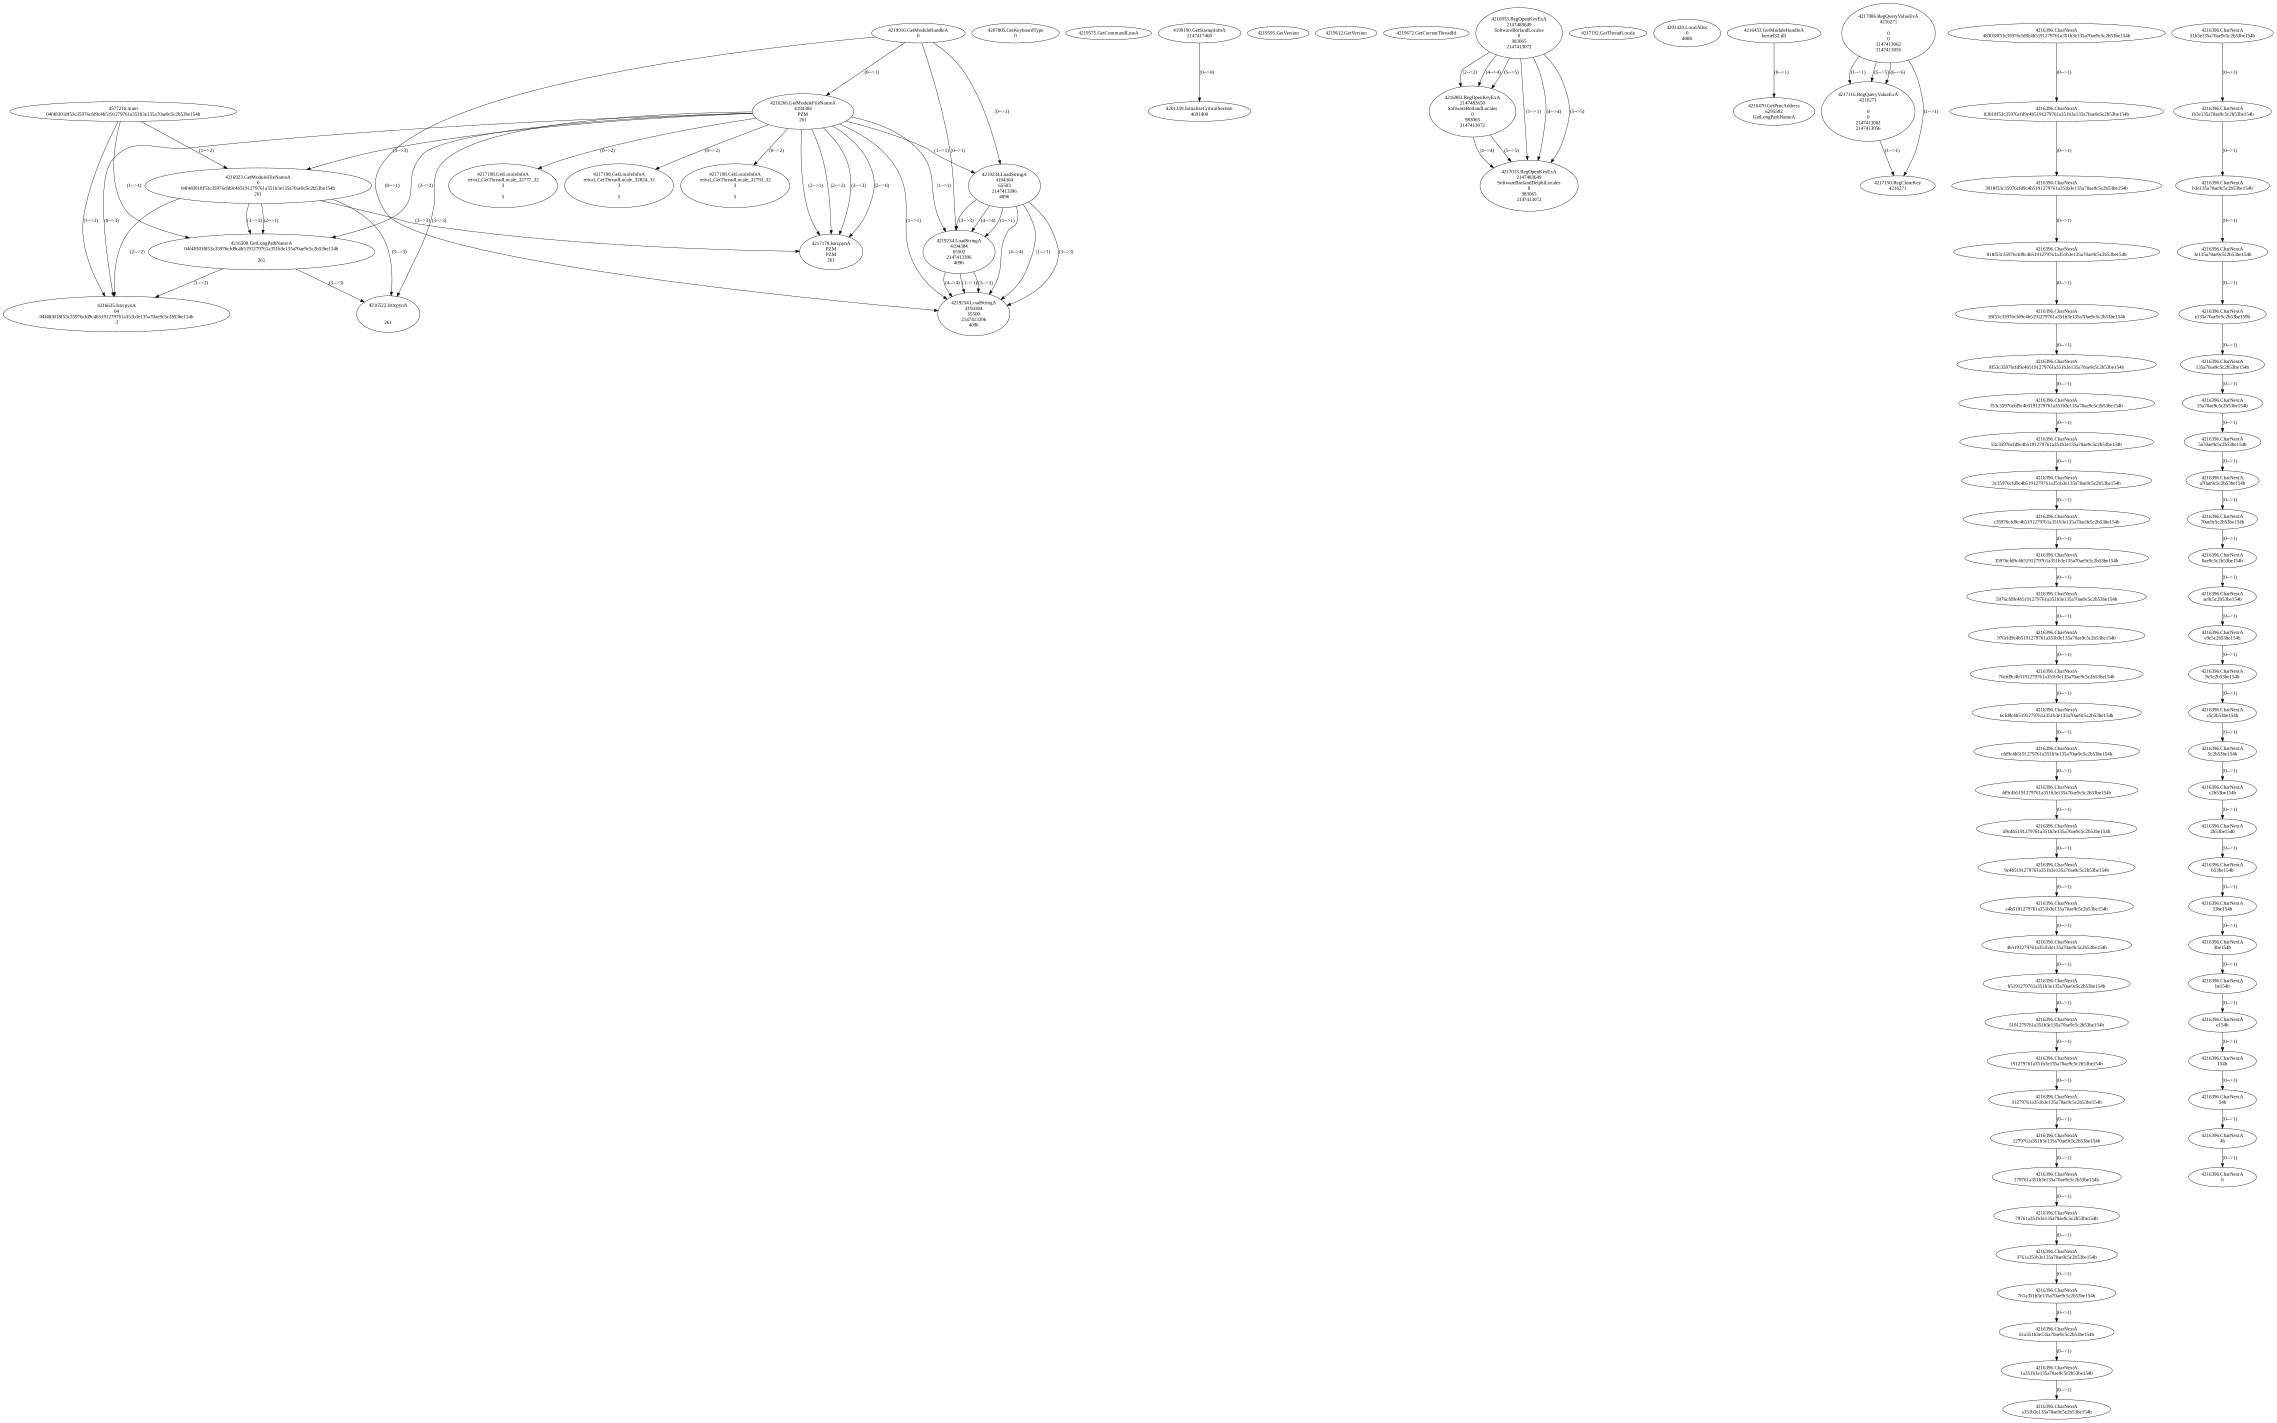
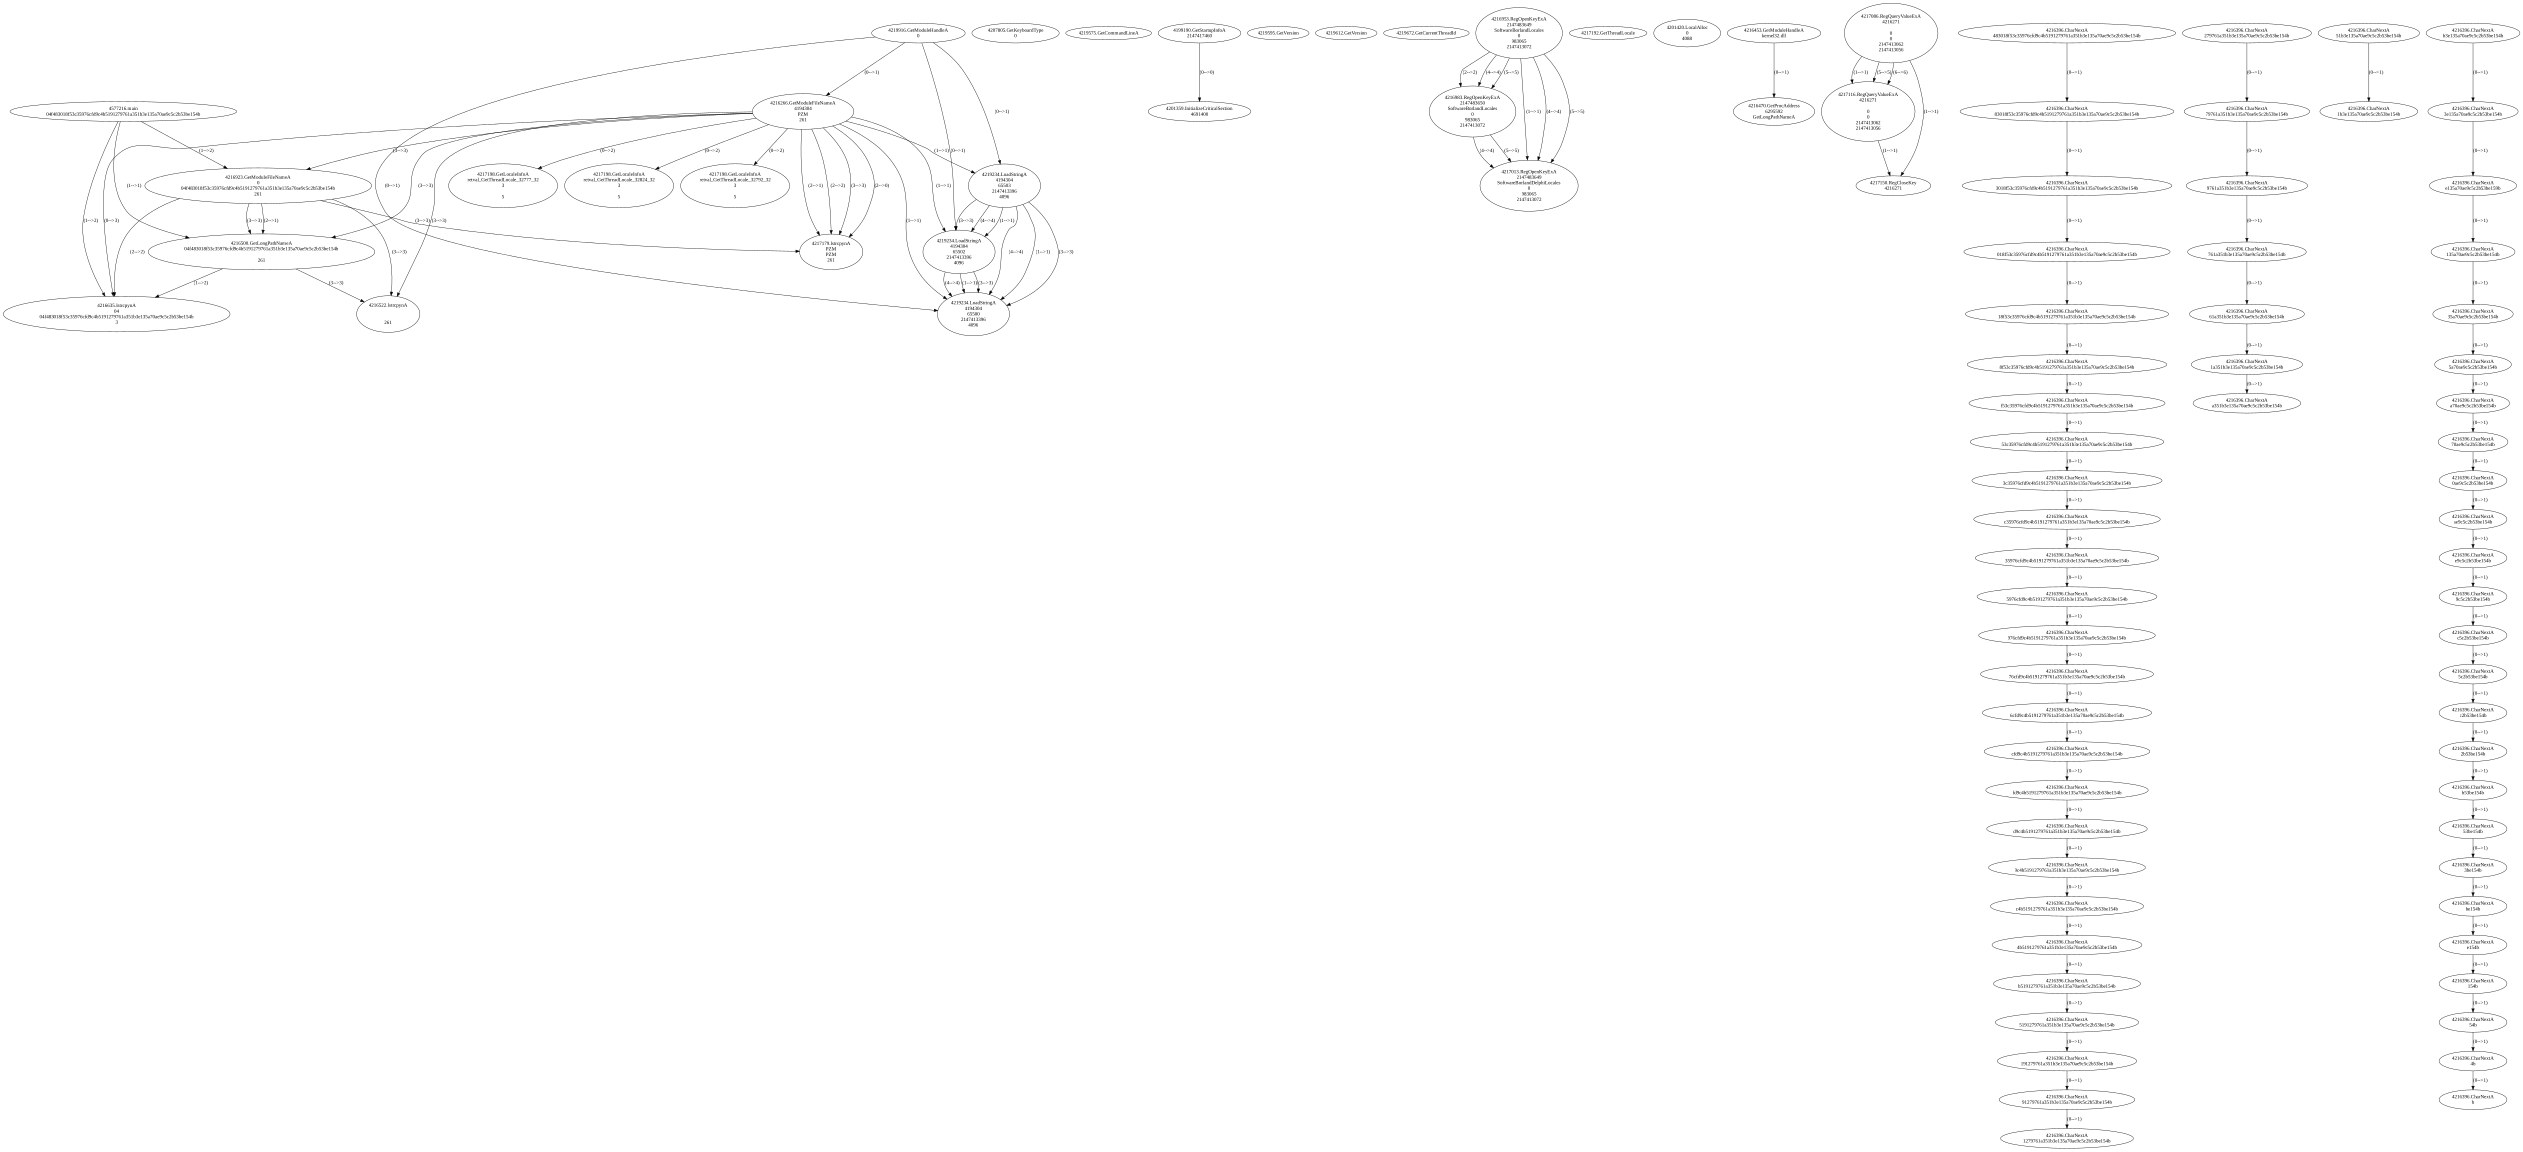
edge "4216396.CharNextA 1b3e135a70ae9c5c2b53be154b" -> "4216396.CharNextA b3e135a70ae9c5c2b53be154b": removed, label "(0-->1)"
edge "4216396.CharNextA 1279761a351b3e135a70ae9c5c2b53be154b" -> "4216396.CharNextA 279761a351b3e135a70ae9c5c2b53be154b": removed, label "(0-->1)"
